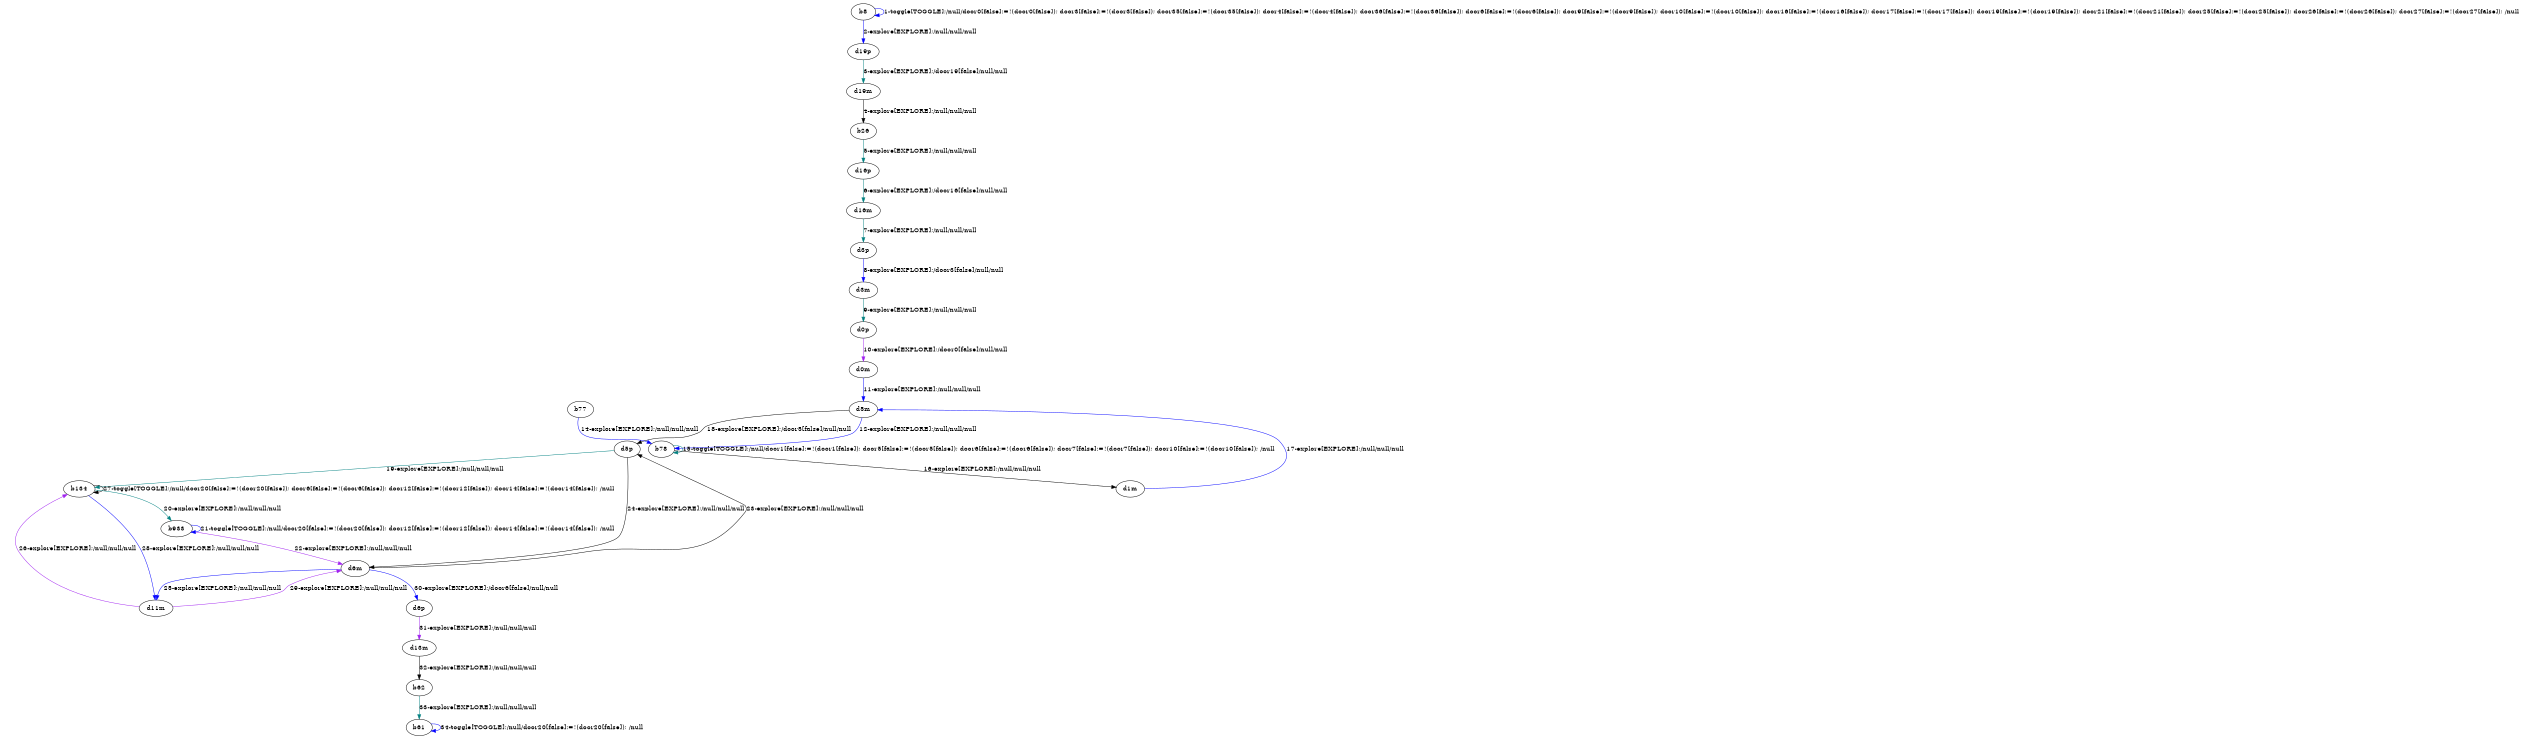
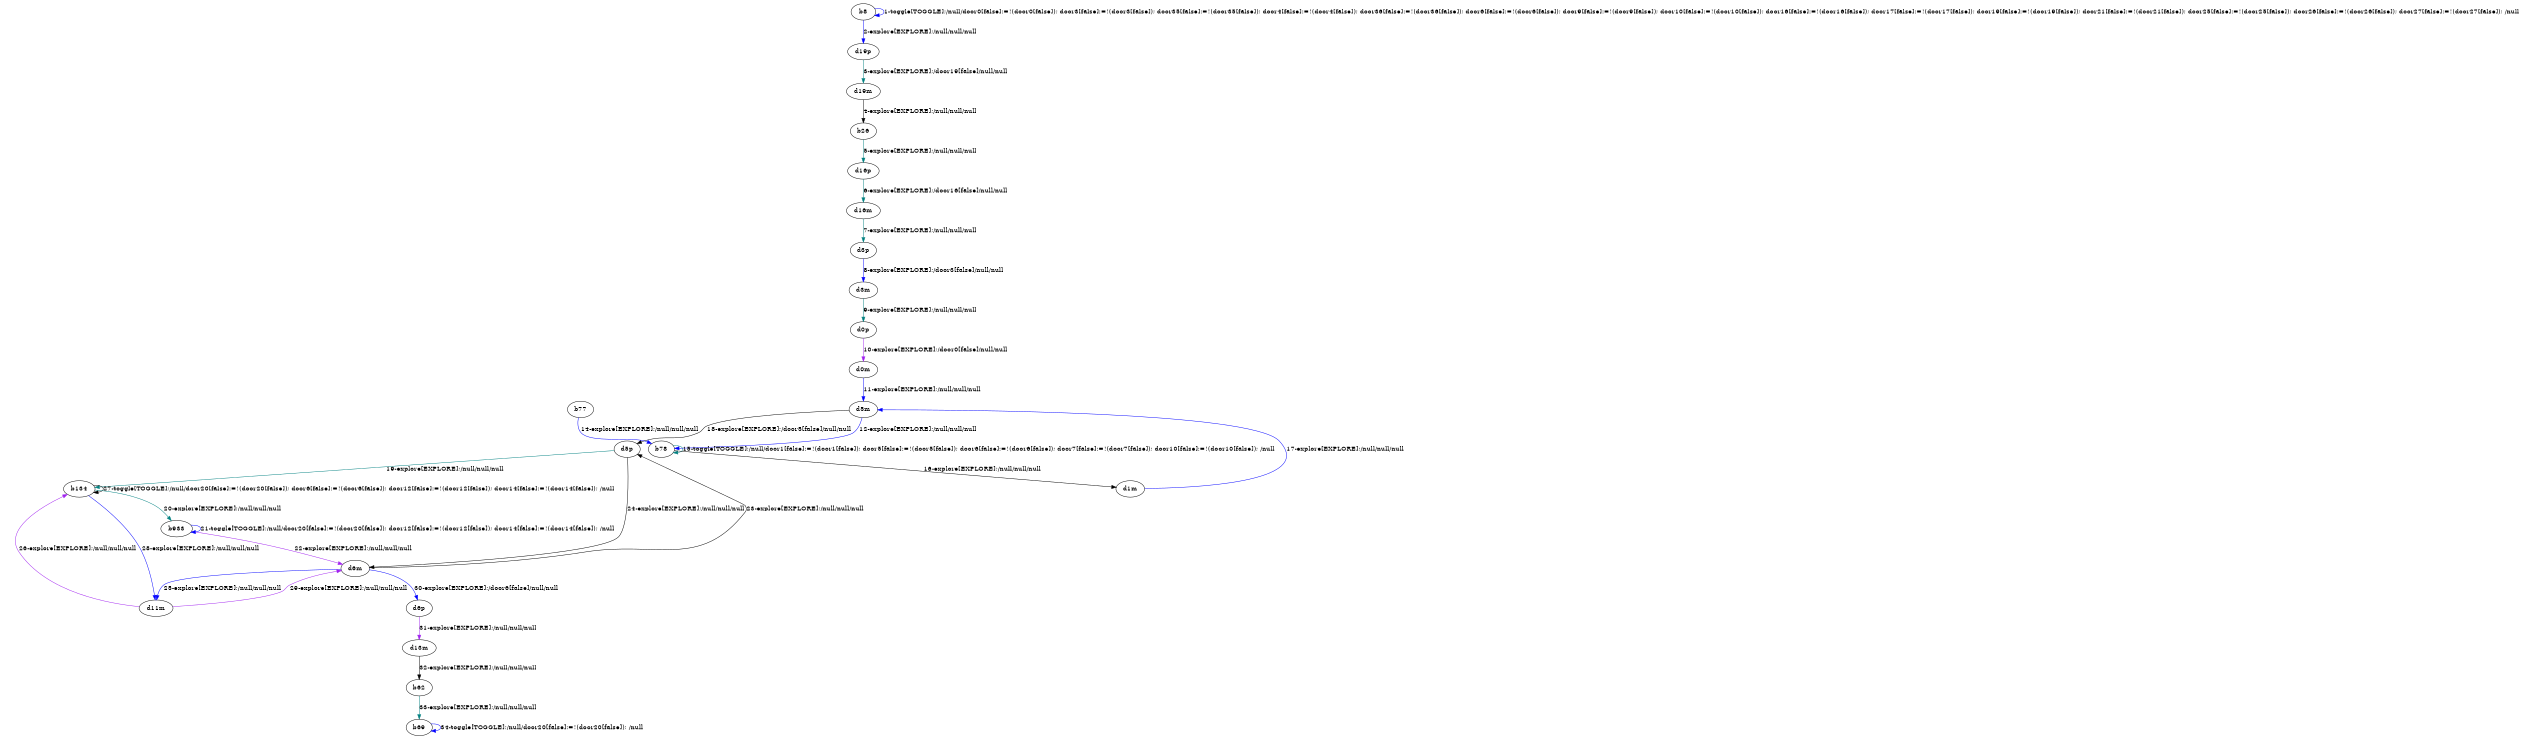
node "b61": label "b61" -> "b69"
